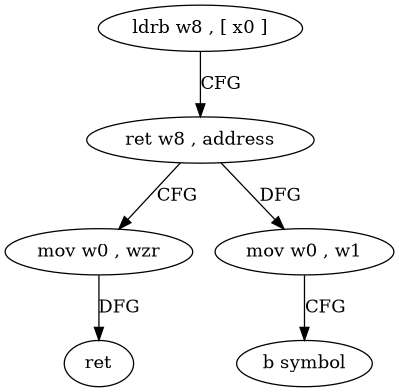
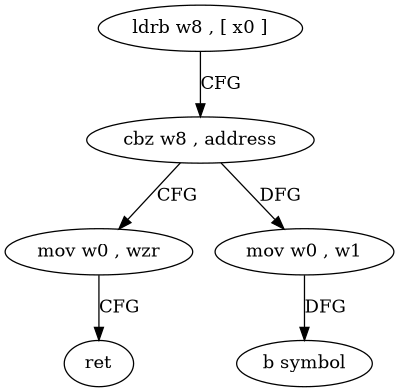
node "ret w8 , address": label "ret w8 , address" -> "cbz w8 , address"
edge "mov w0 , wzr" -> "ret": label "DFG" -> "CFG"
edge "mov w0 , w1" -> "b symbol": label "CFG" -> "DFG"
